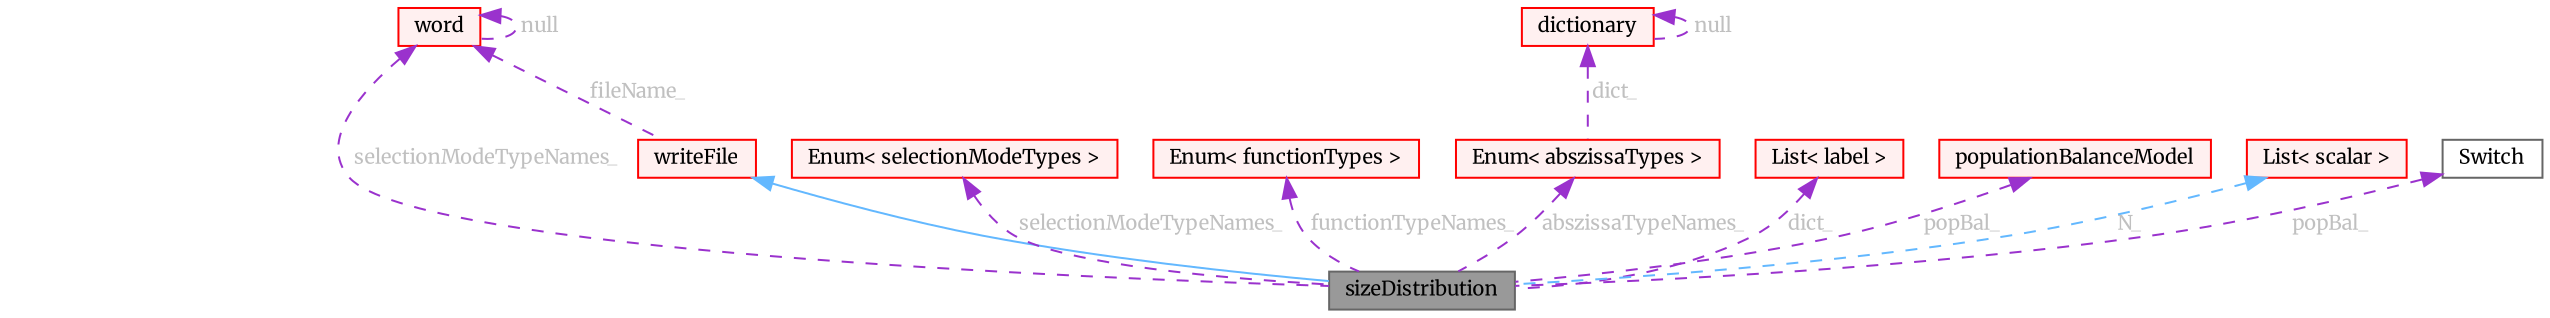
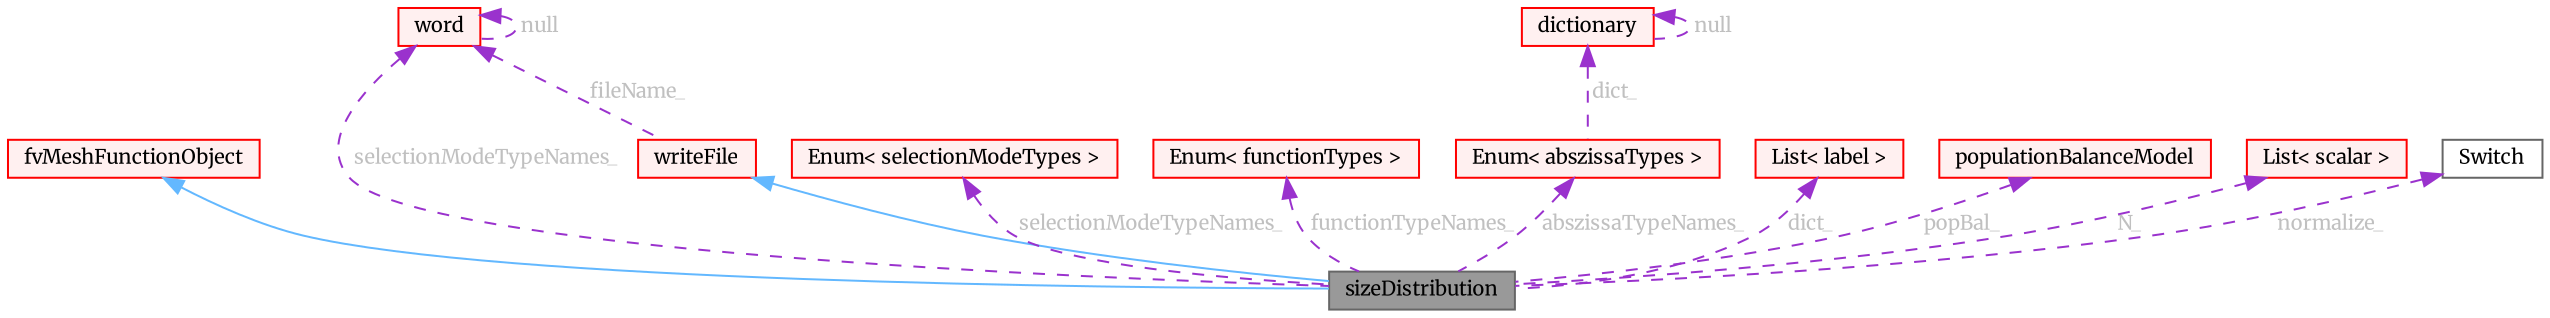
node "fvMeshFunctionObject": added
edge "sizeDistribution" -> "Switch": label " popBal_" -> " normalize_"
edge "sizeDistribution" -> "List< scalar >": color steelblue1 -> darkorchid3
